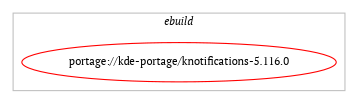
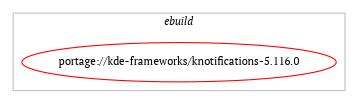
node "portage://kde-portage/knotifications-5.116.0": label "portage://kde-portage/knotifications-5.116.0" -> "portage://kde-frameworks/knotifications-5.116.0"
